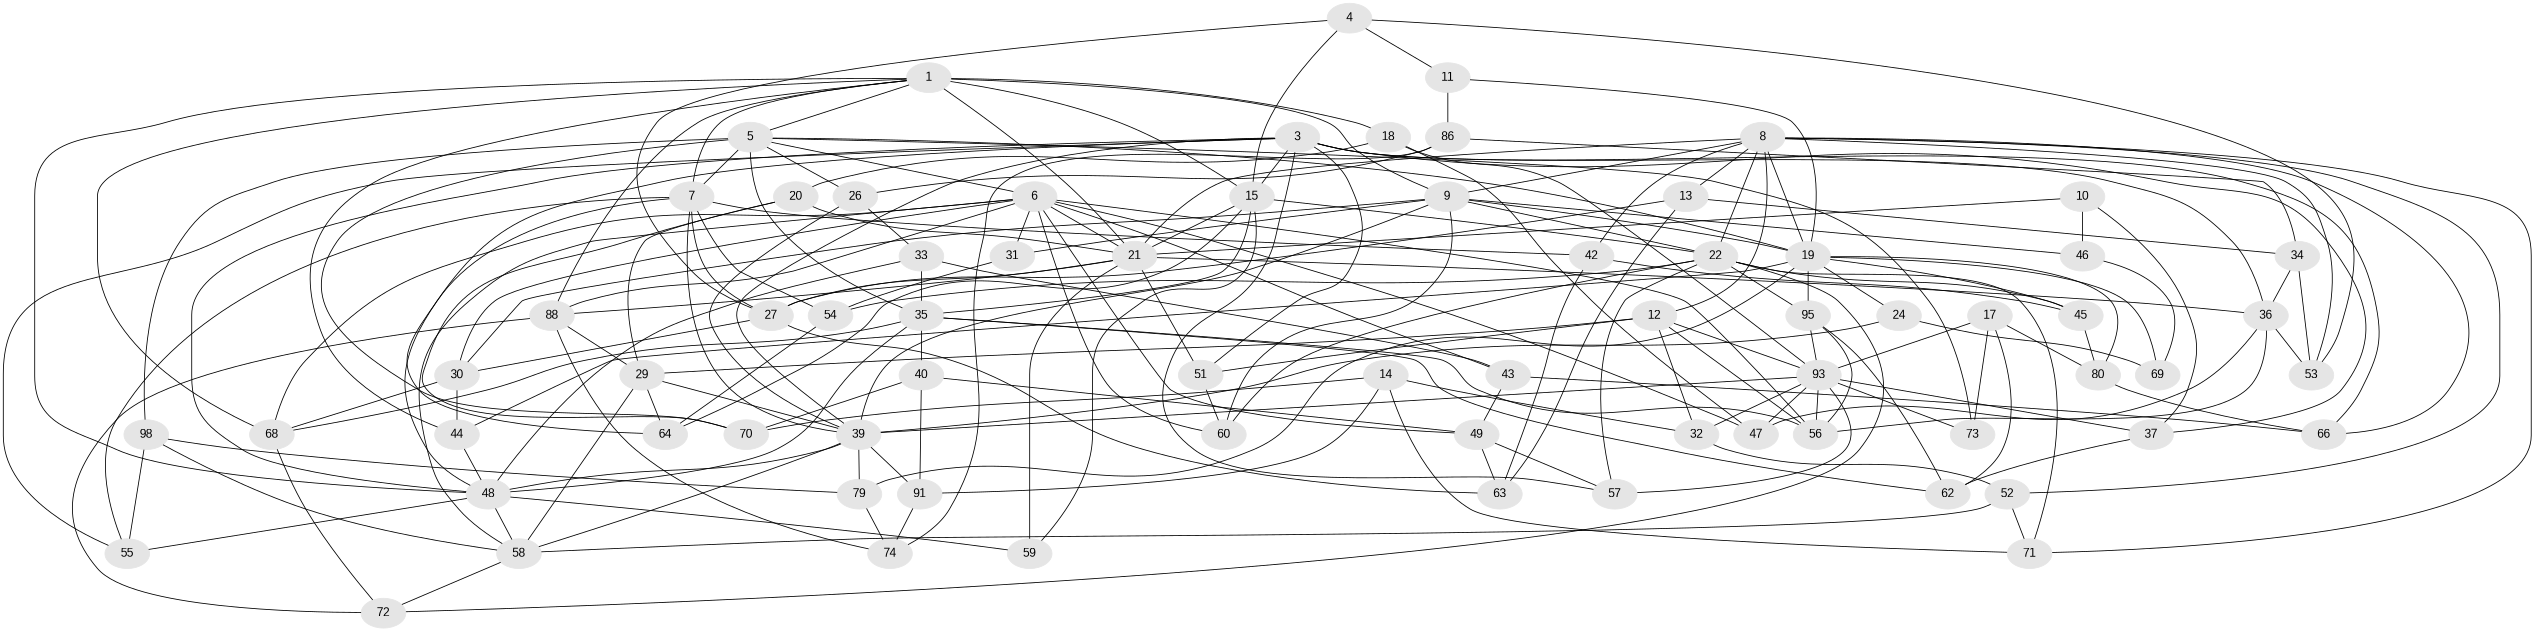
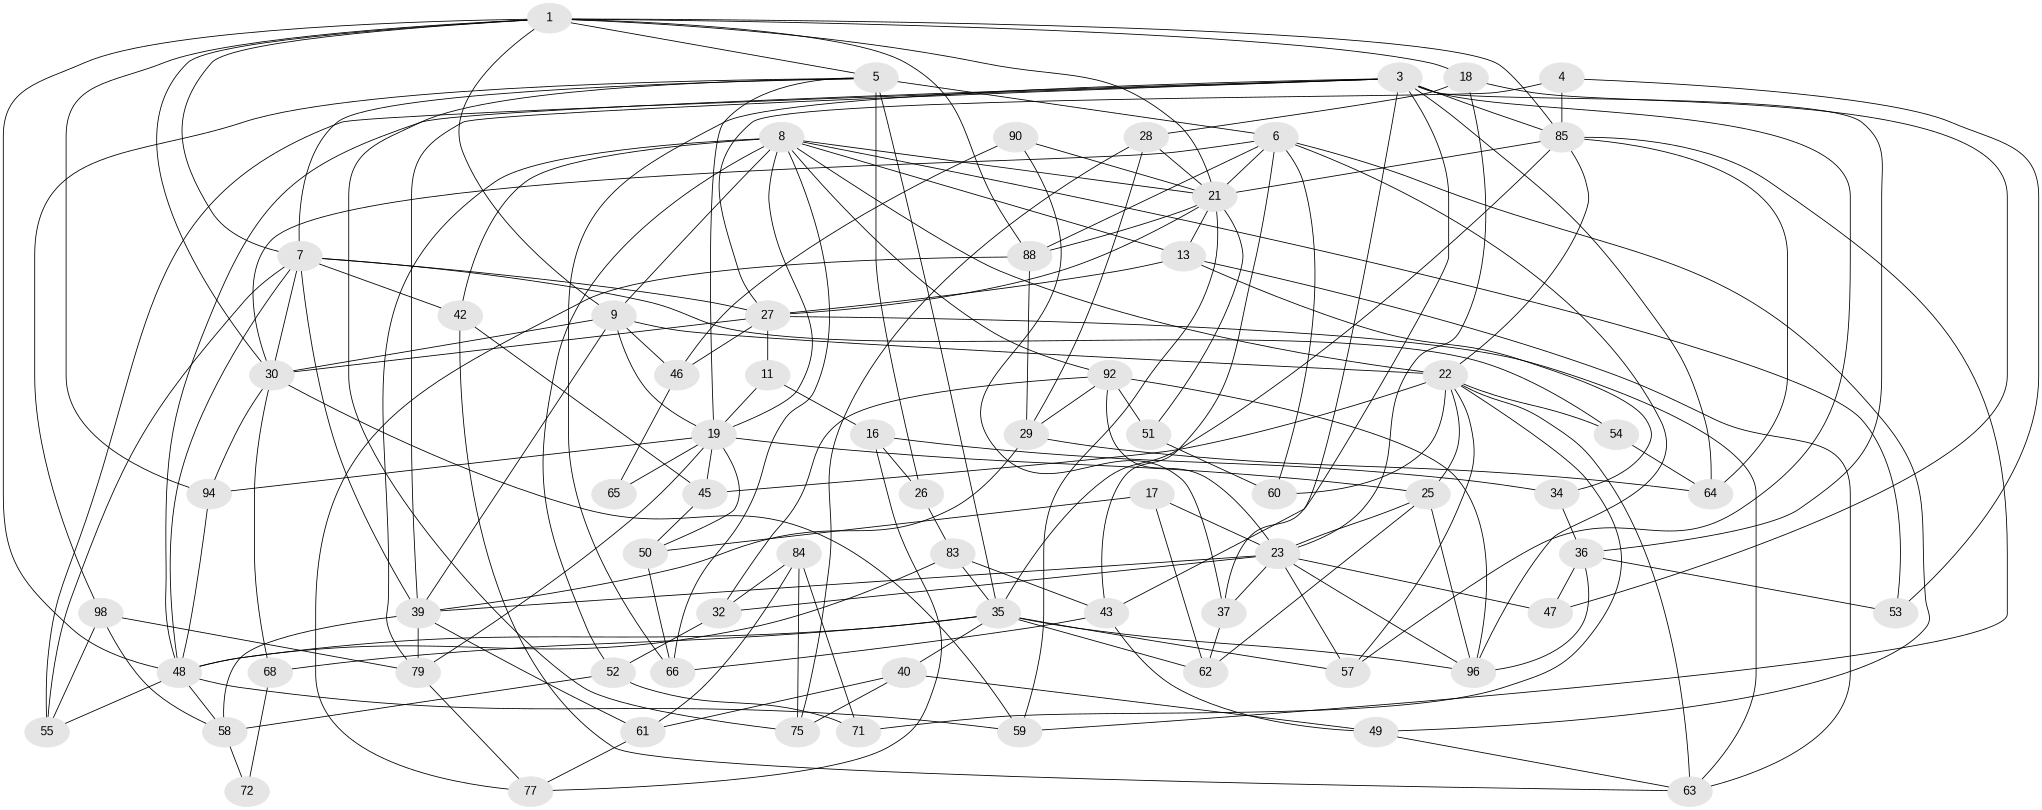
edge "4" -- "11": now "27" -- "11"
edge "1" -- "68": now "1" -- "30"
node "86": label "86" -> "16"
node "20": label "20" -> "28"
node "15": label "15" -> "85"
node "10": label "10" -> "90"
edge "8" -- "71": now "8" -- "79"
edge "6" -- "68": removed
edge "6" -- "58": removed
node "33": label "33" -> "83"
node "31": removed
edge "21" -- "36": now "21" -- "13"
edge "3" -- "51": now "3" -- "43"
edge "6" -- "47": removed
edge "7" -- "30": added
node "12": label "12" -> "92"
node "95": label "95" -> "25"
node "24": removed
edge "34" -- "53": removed
edge "26" -- "39": removed
edge "9" -- "60": removed
edge "27" -- "46": added
node "14": label "14" -> "84"
node "93": label "93" -> "23"
node "80": label "80" -> "50"
node "69": label "69" -> "65"
node "44": label "44" -> "94"
node "70": label "70" -> "75"
node "56": label "56" -> "96"
node "73": removed
edge "88" -- "72": removed
edge "29" -- "58": removed
edge "49" -- "57": now "35" -- "57"
edge "39" -- "48": removed
node "91": label "91" -> "61"
edge "30" -- "59": added
node "74": label "74" -> "77"
edge "22" -- "72": now "22" -- "63"
